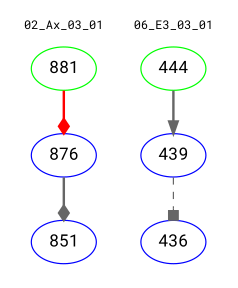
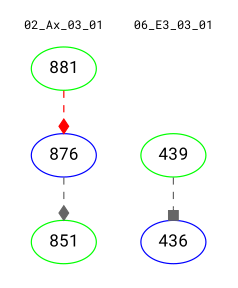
node "444": removed
edge "881" -> "876": style bold -> dashed
node "439": color blue -> green
edge "876" -> "851": style bold -> dashed
node "851": color blue -> green
